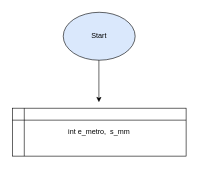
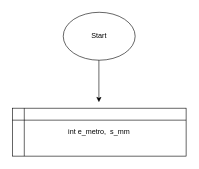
node "Start": fillcolor #dae8fc -> #ffffff
